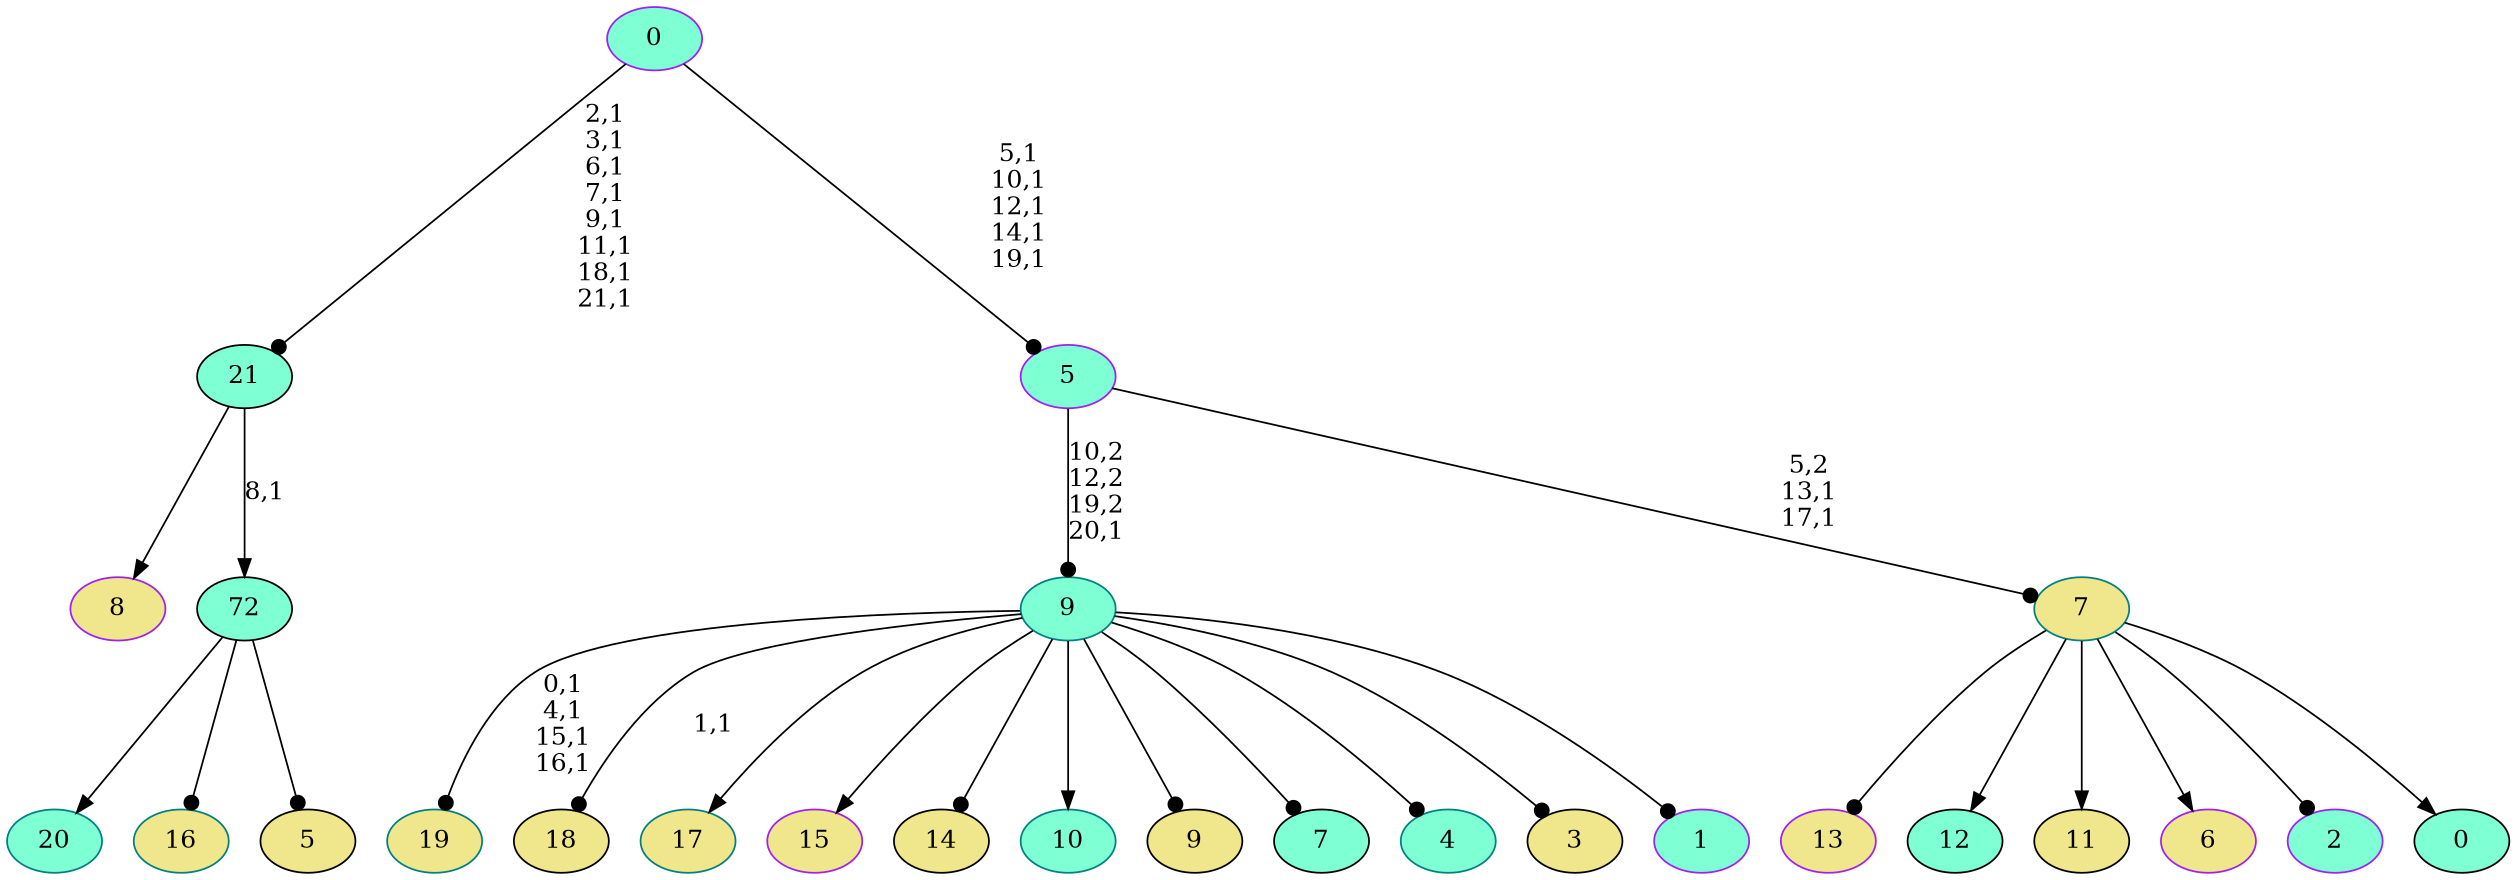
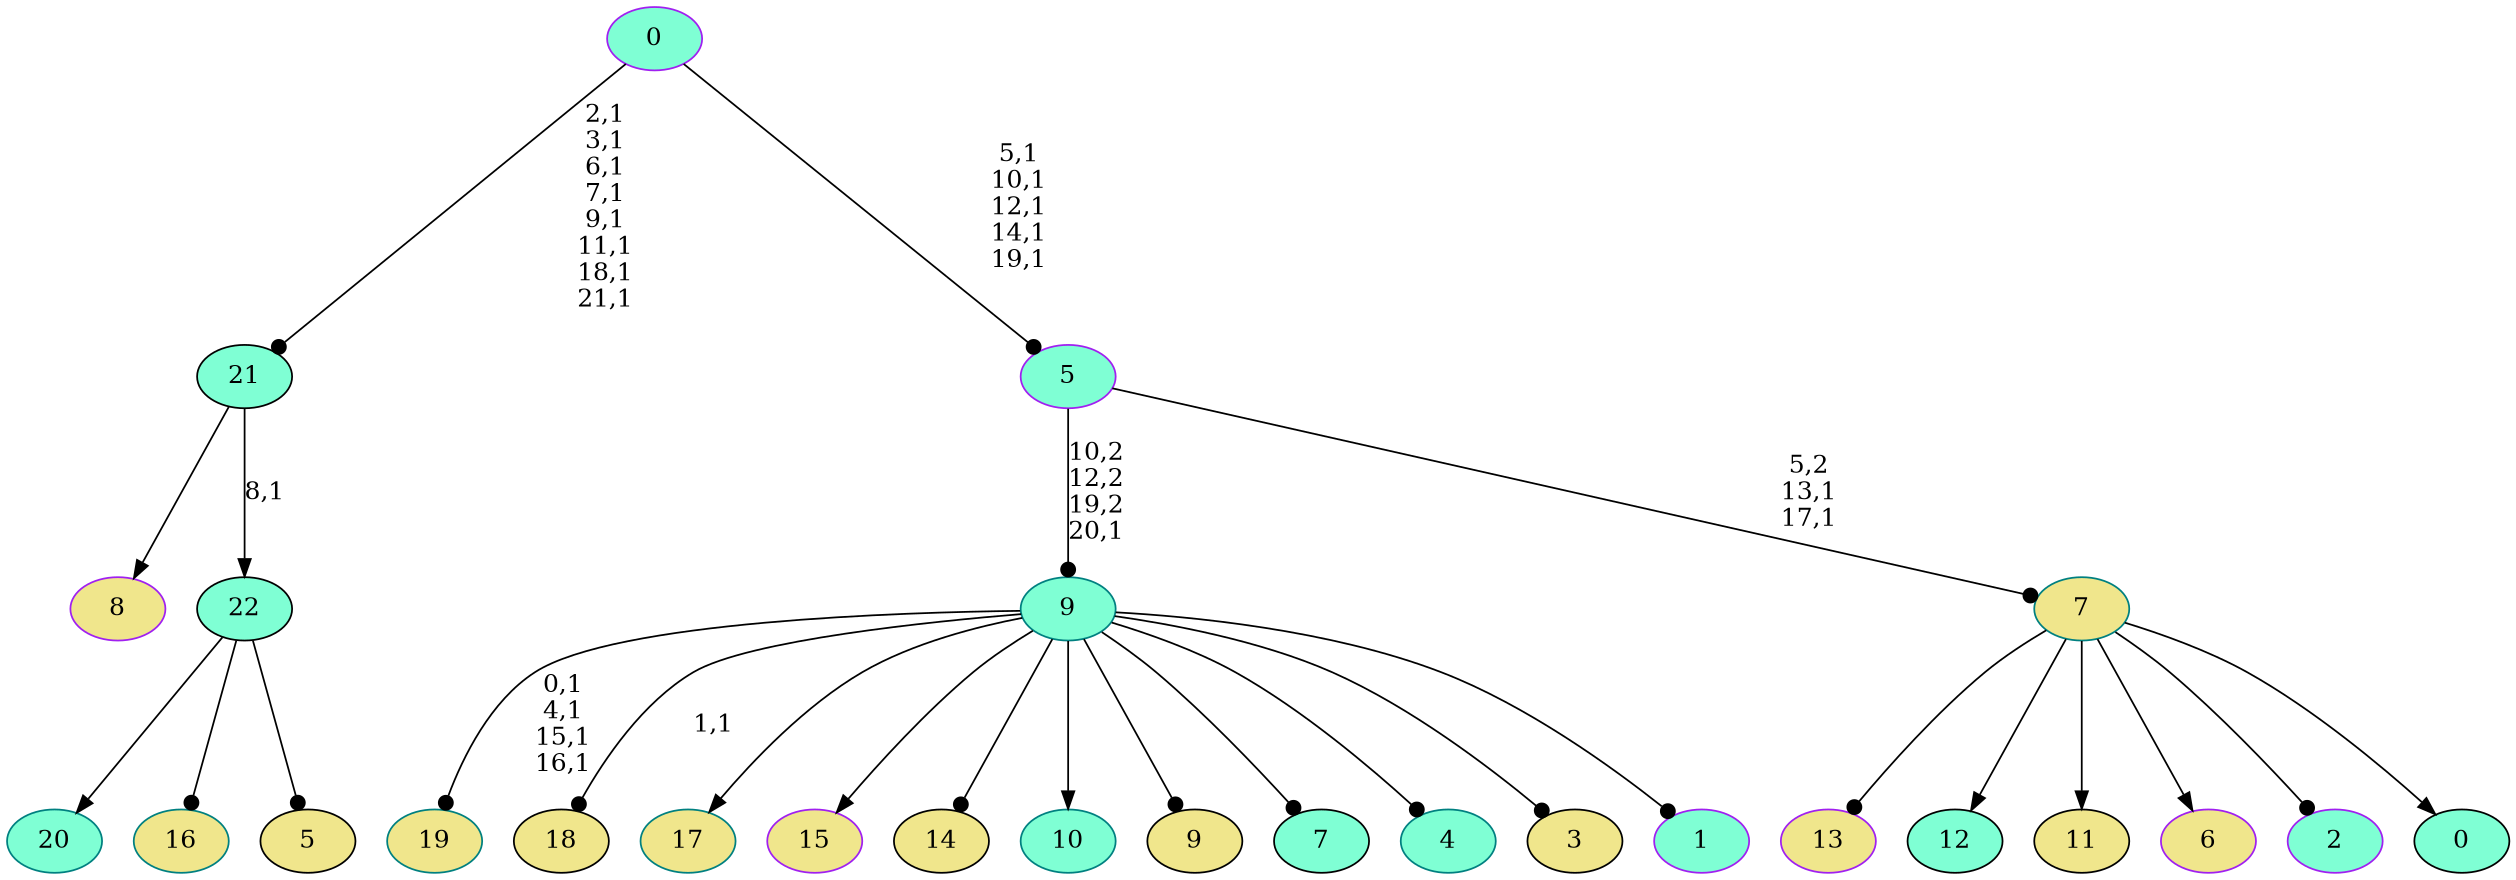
node "72": label "72" -> "22"
